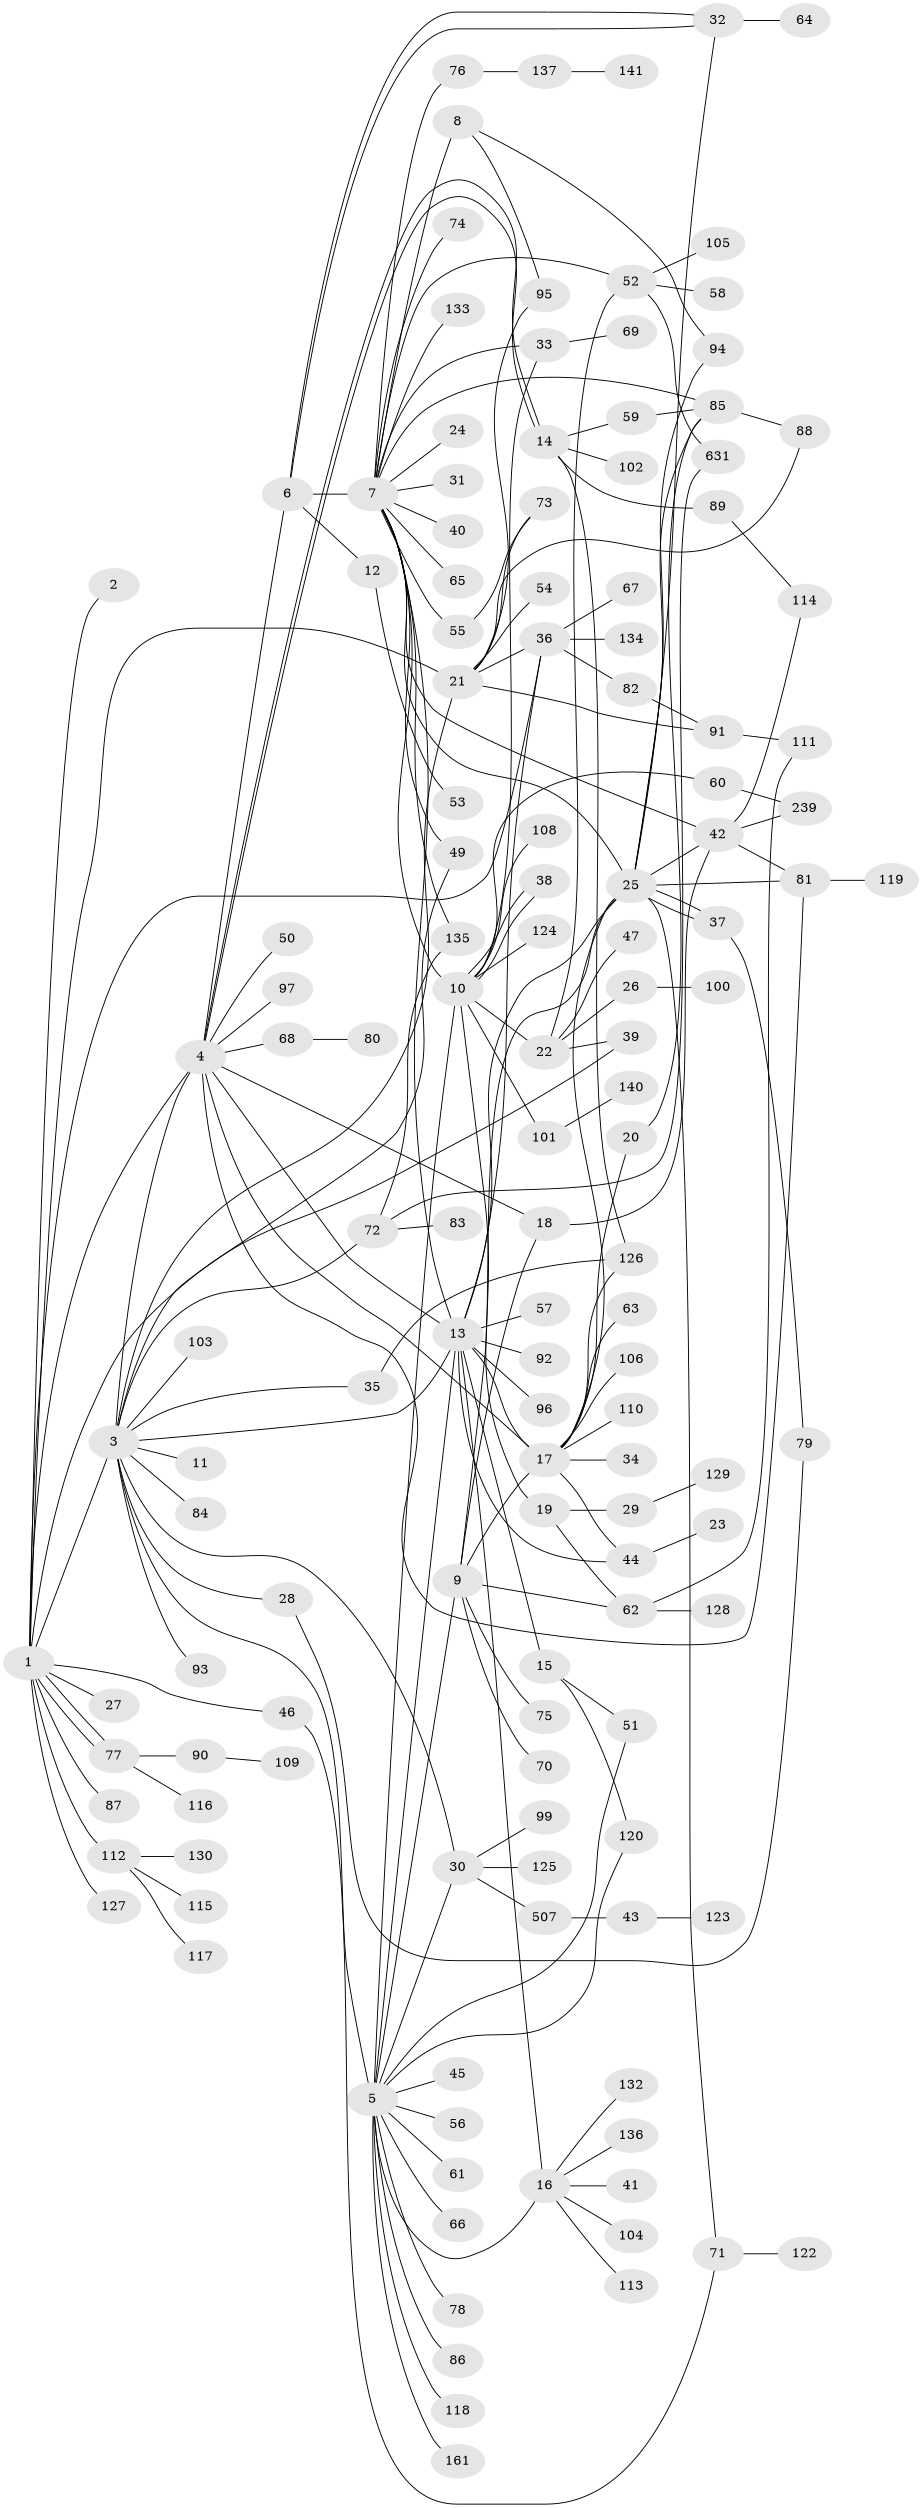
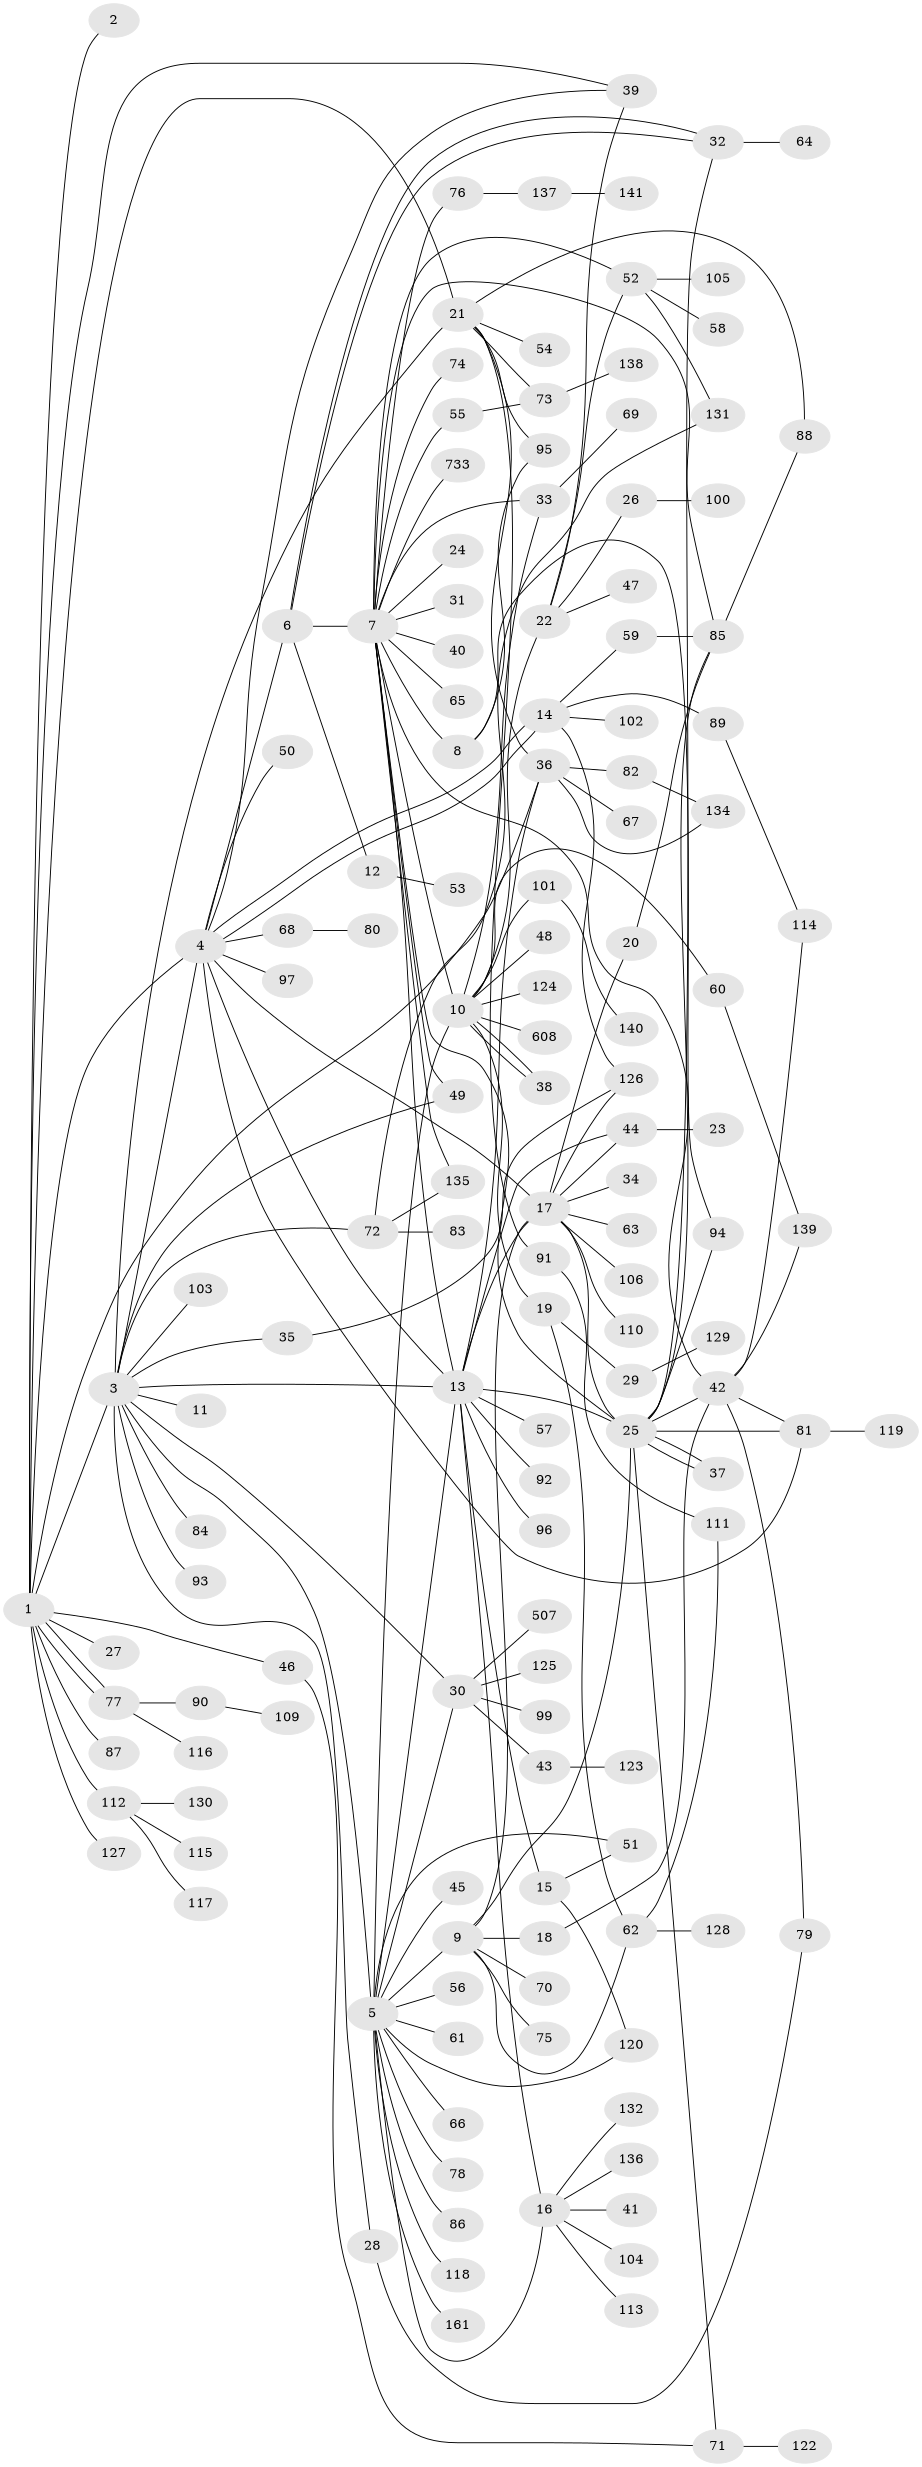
node "133": label "133" -> "733"
node "138": added
node "631": label "631" -> "131"
edge "82" -- "91": now "82" -- "134"
node "239": label "239" -> "139"
node "108": label "108" -> "608"
node "48": added
edge "4" -- "18": now "4" -- "39"
edge "37" -- "79": now "42" -- "79"
edge "507" -- "43": now "30" -- "43"
